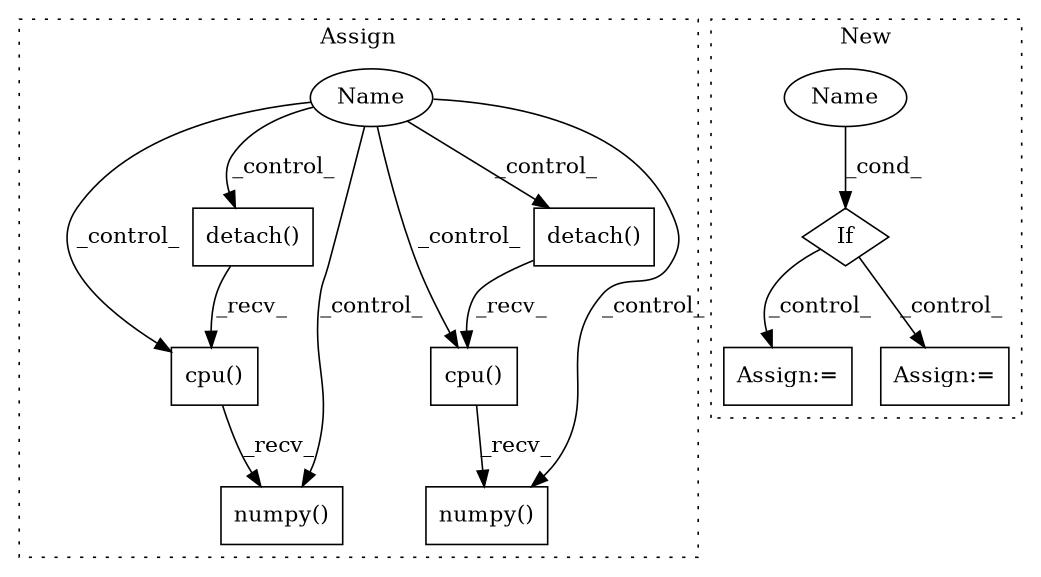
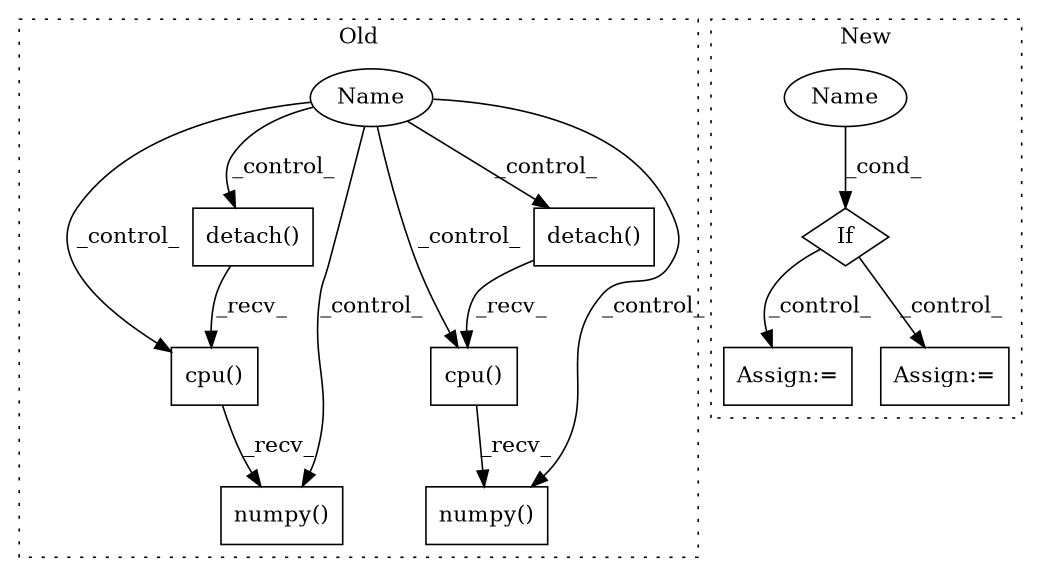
cluster "Assign": label "Assign" -> "Old"
